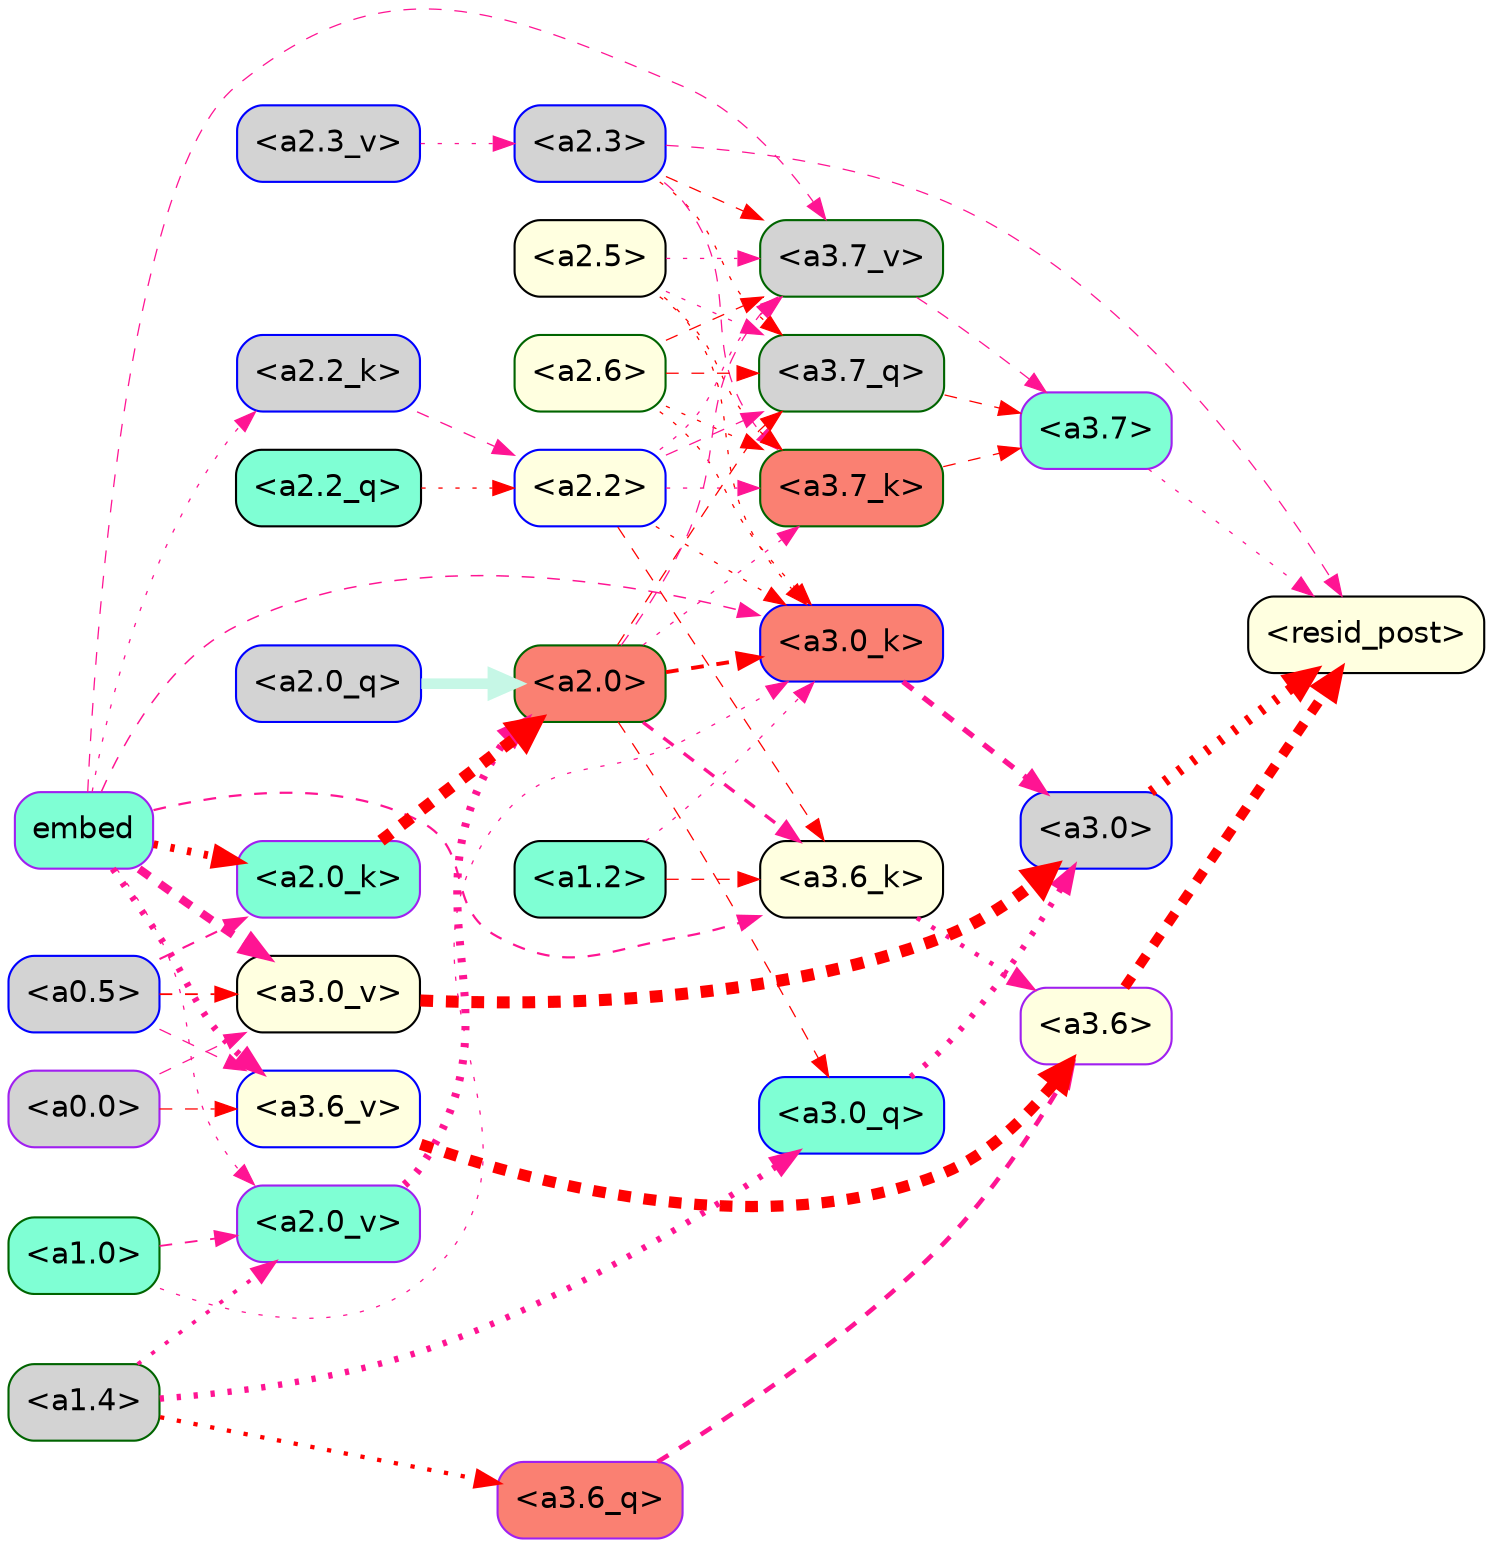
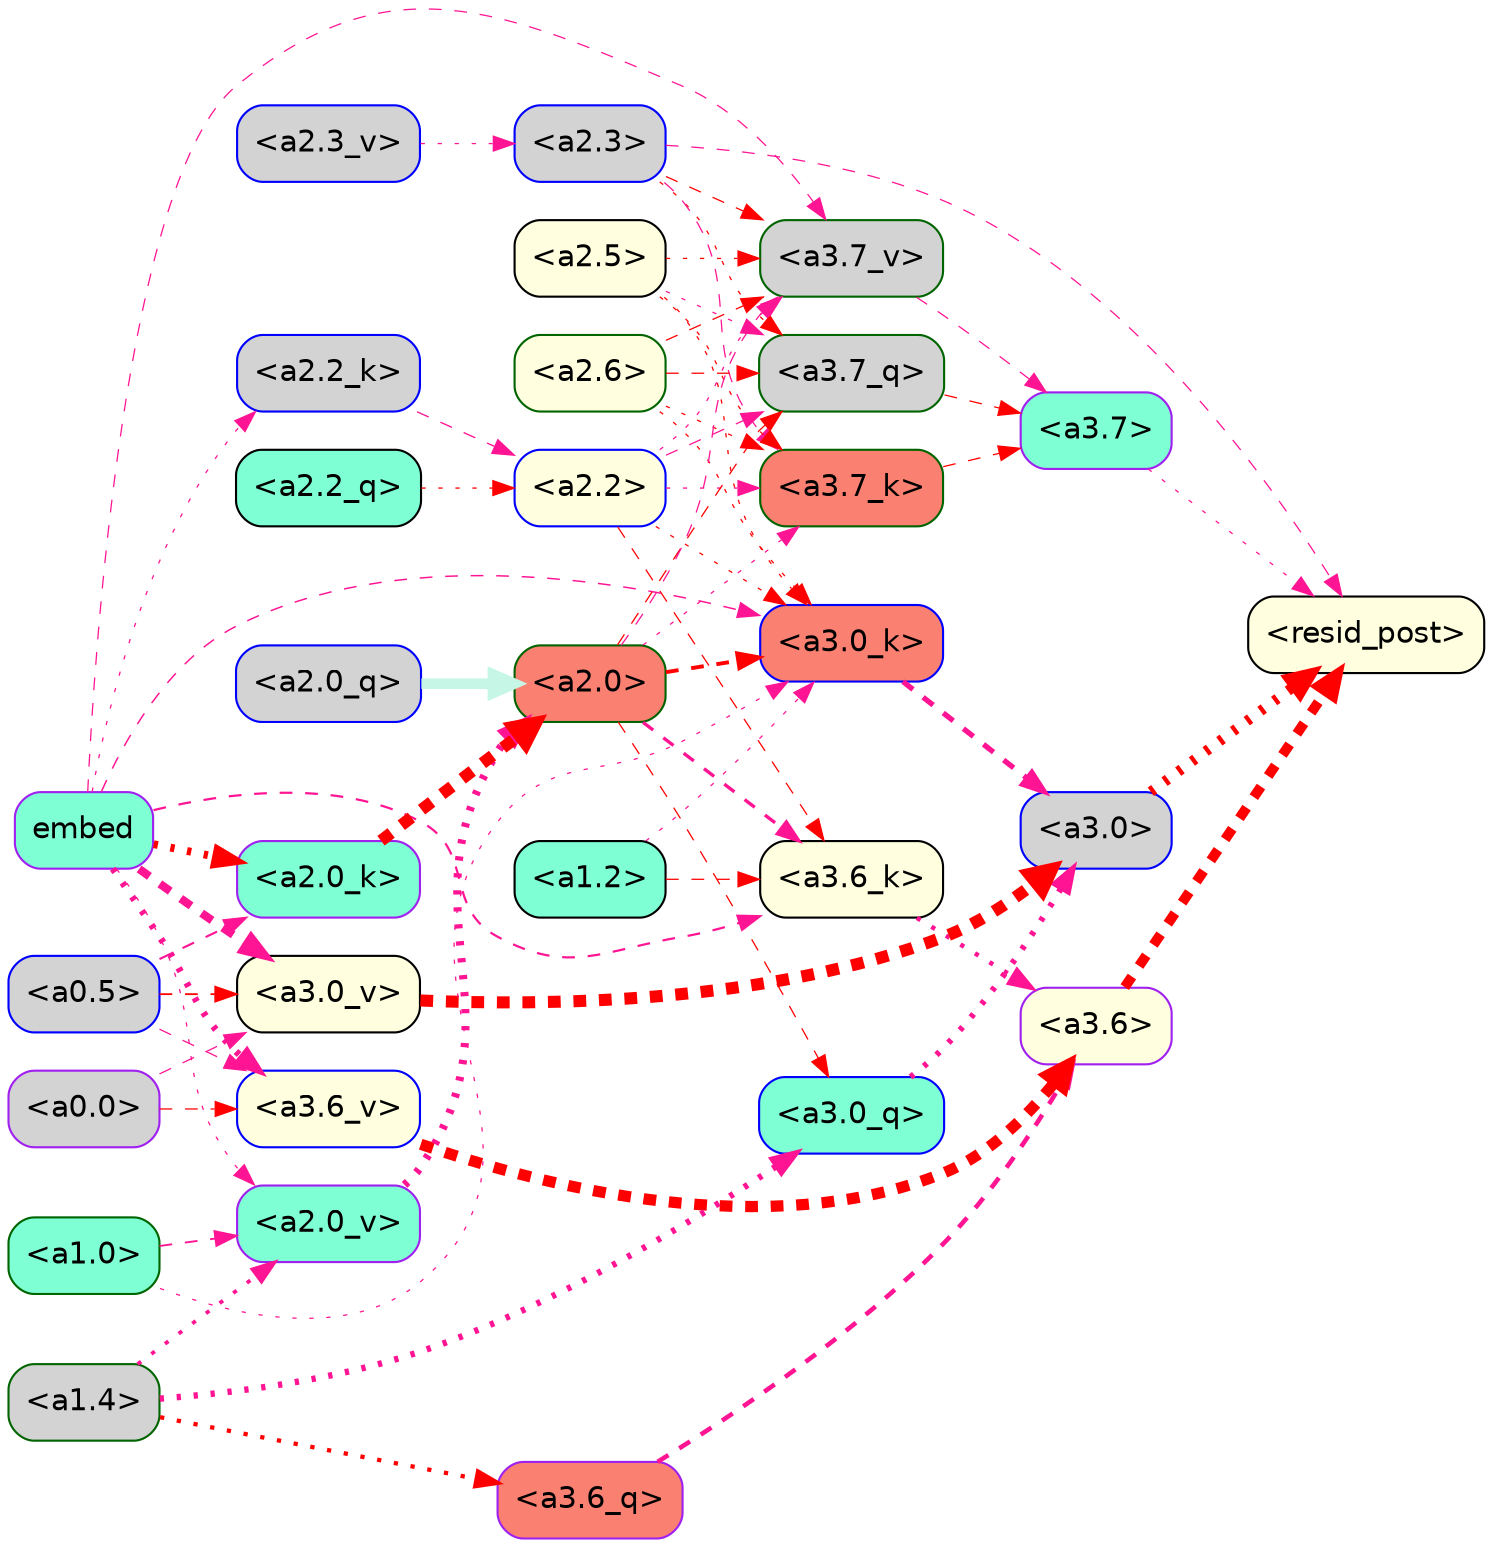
edge "<a2.5>" -> "<a3.7_v>": color deeppink -> red
